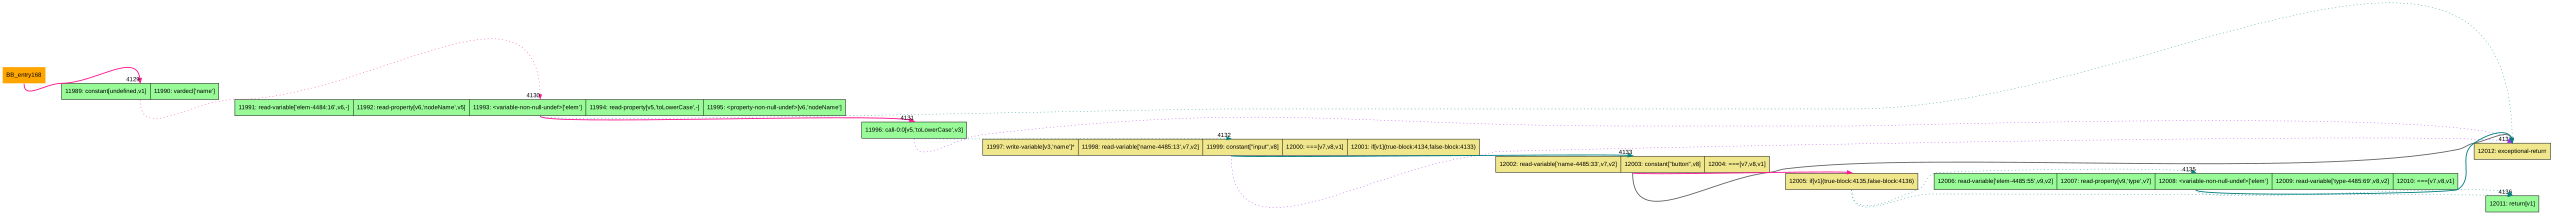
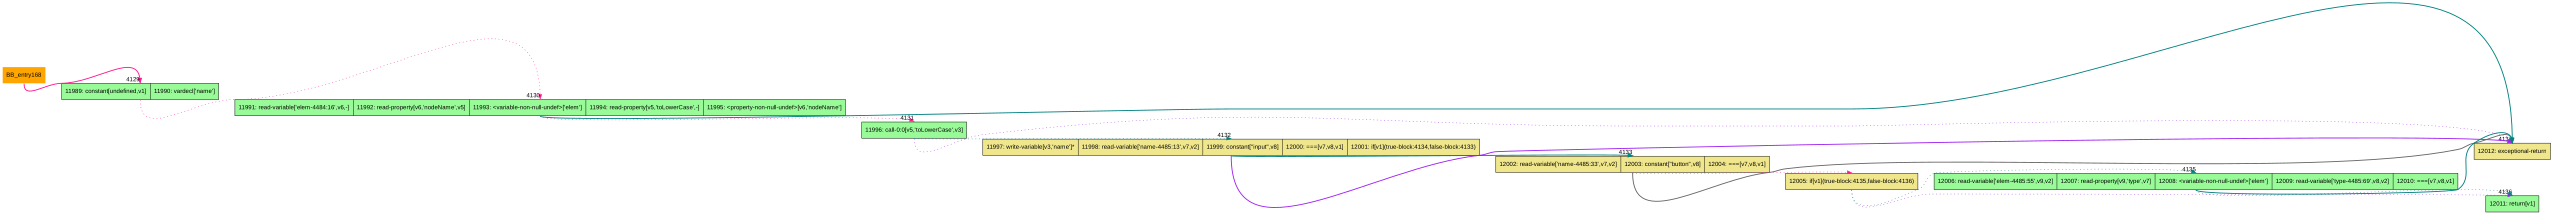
edge "11991: read-variable['elem-4484:16',v6,-]" -> "12012: exceptional-return": style dotted -> bold
edge "11991: read-variable['elem-4484:16',v6,-]" -> "11996: call-0:0[v5,'toLowerCase',v3]": style bold -> dotted
edge "11997: write-variable[v3,'name']*" -> "12012: exceptional-return": style dotted -> bold
edge "12002: read-variable['name-4485:33',v7,v2]" -> "12005: if[v1](true-block:4135,false-block:4136)": style bold -> dotted
edge "12005: if[v1](true-block:4135,false-block:4136)" -> "12011: return[v1]": color teal -> purple
